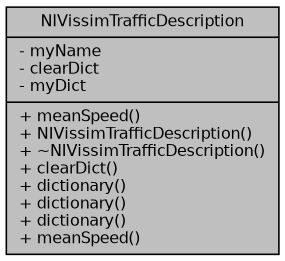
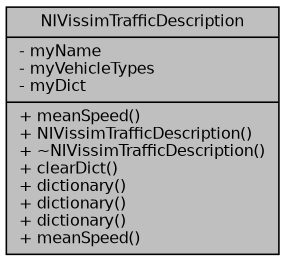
node "NIVissimTrafficDescription": text "- clearDict" -> "- myVehicleTypes"
